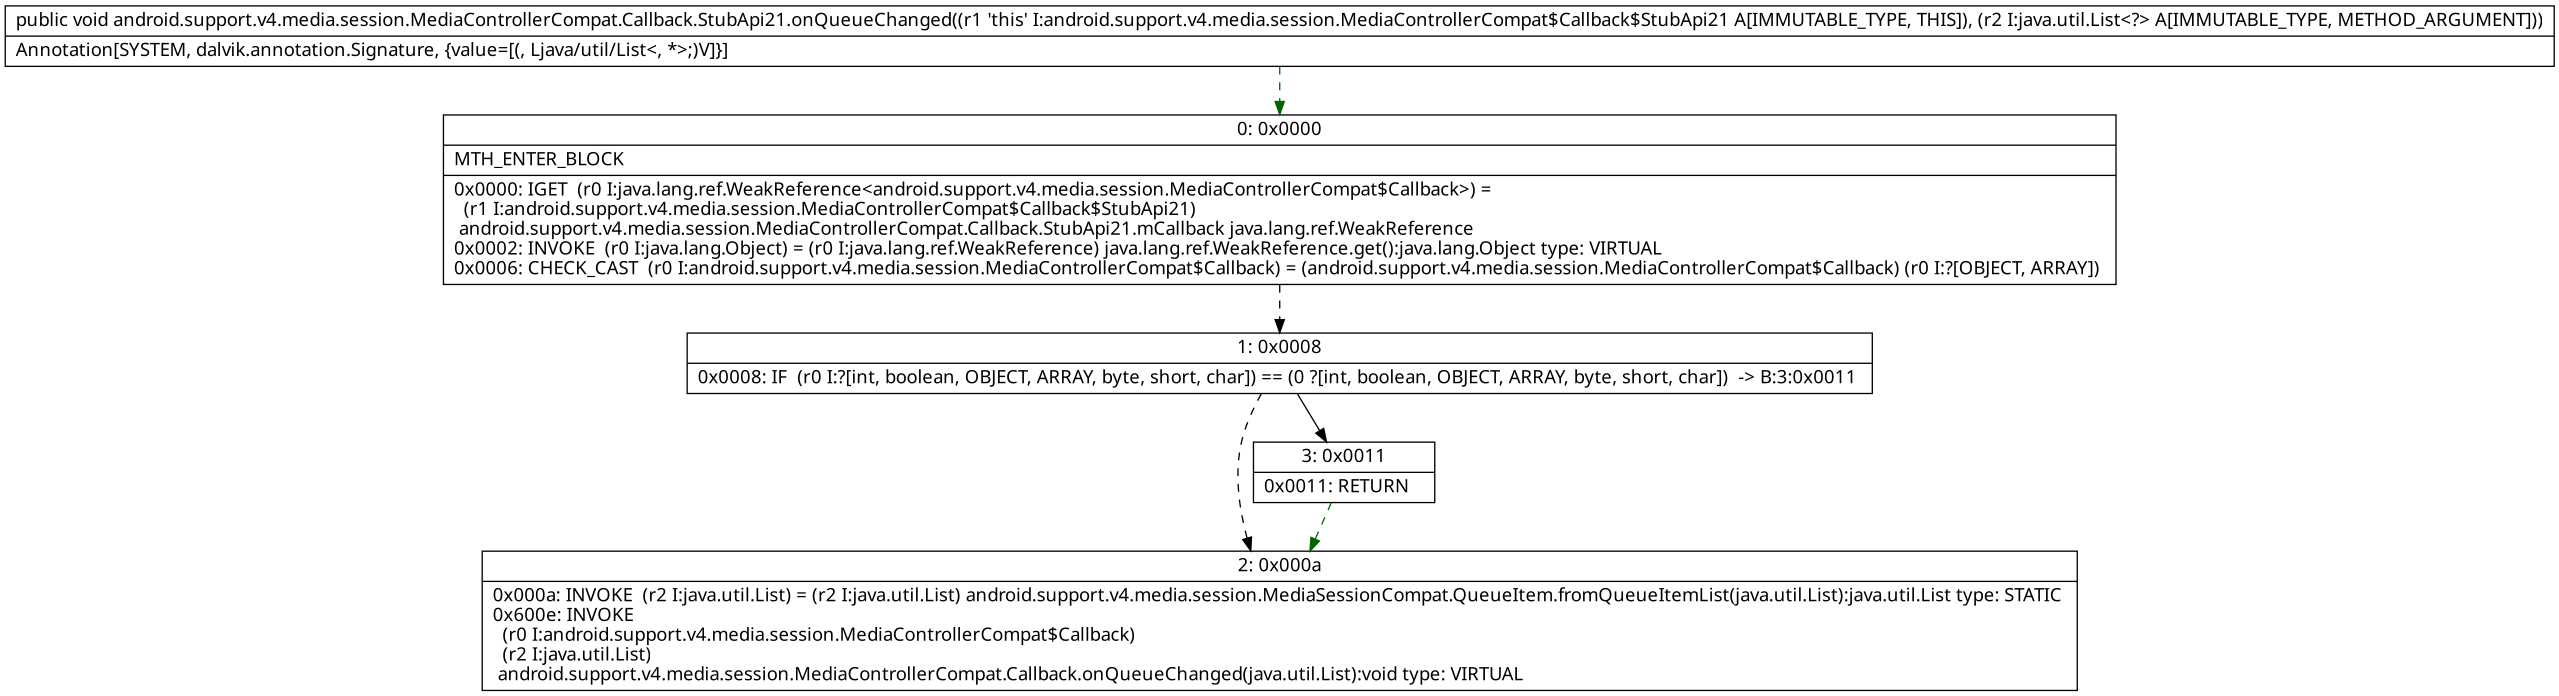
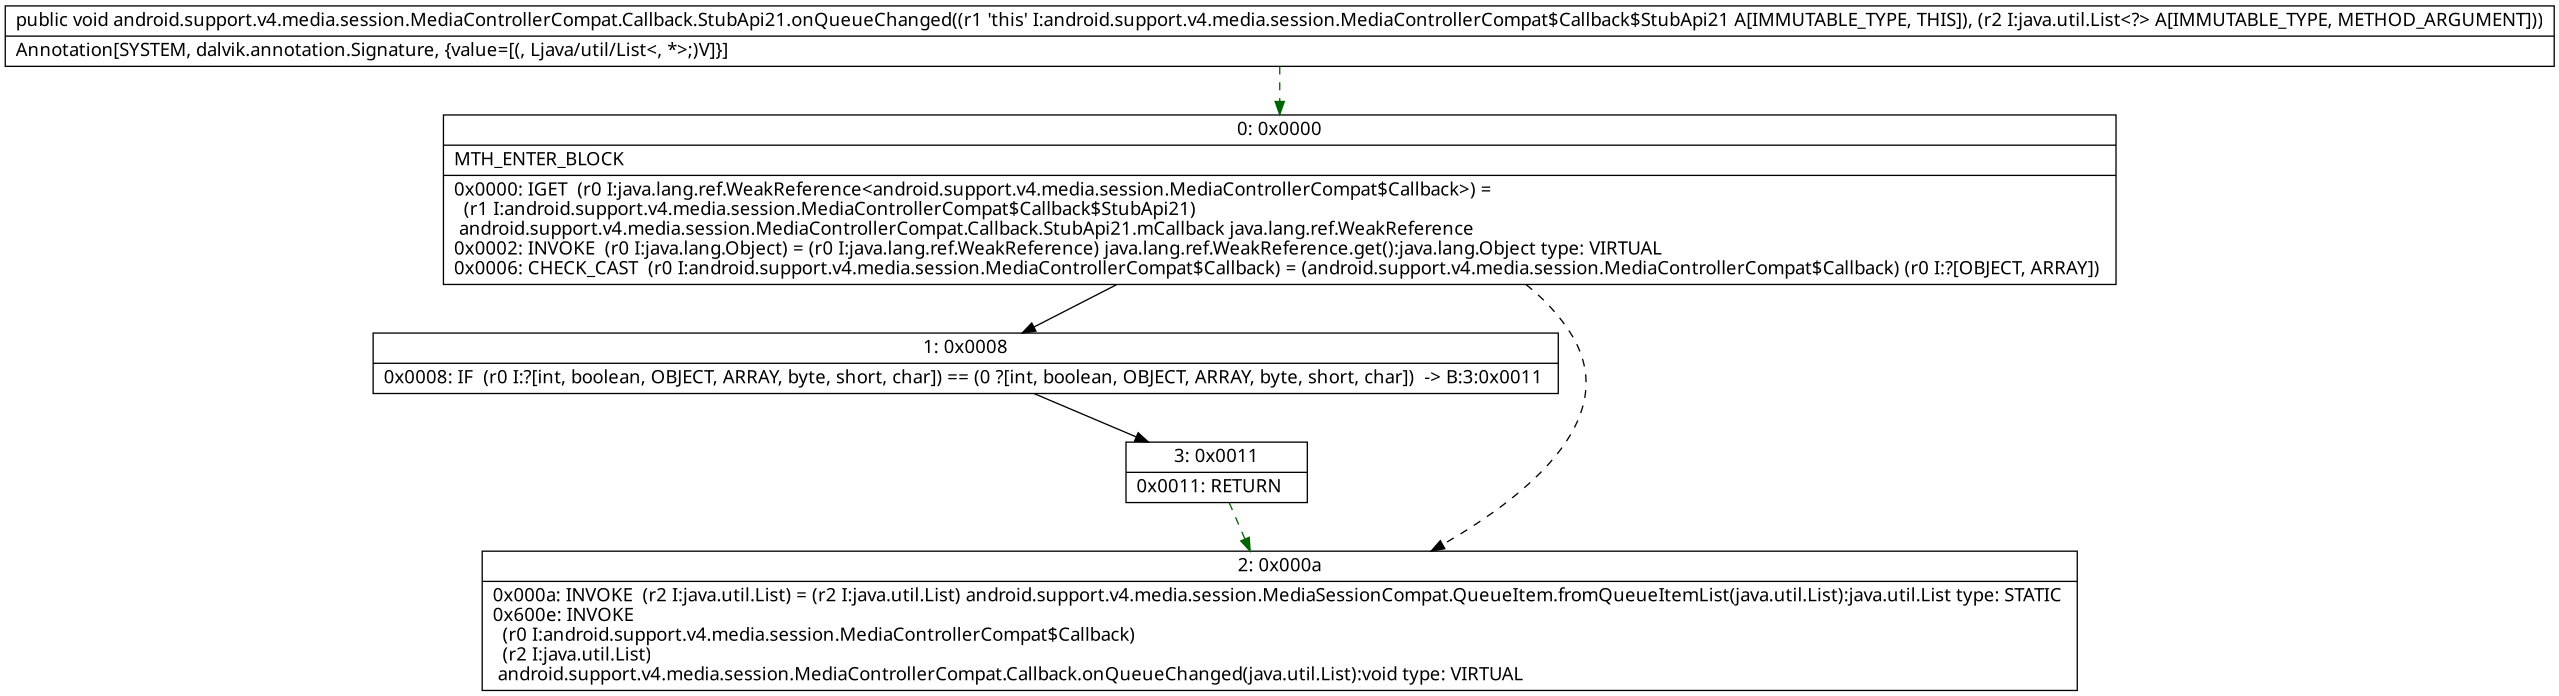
edge "0: 0x0000" -> "1: 0x0008": style dashed -> solid
edge "1: 0x0008" -> "2: 0x000a": now "0: 0x0000" -> "2: 0x000a"
